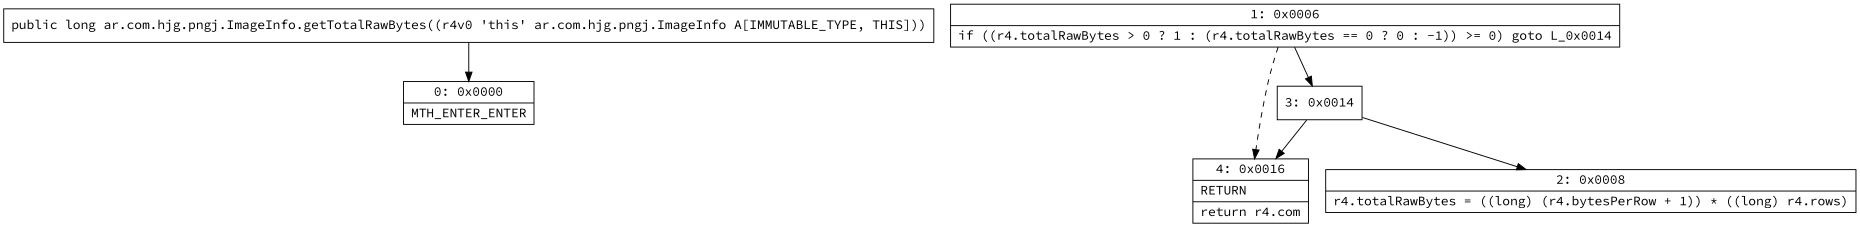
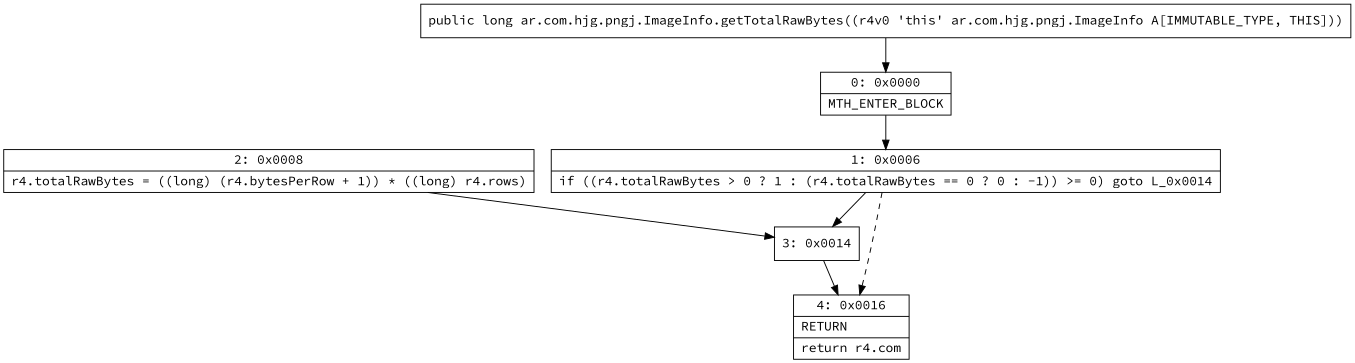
node "0: 0x0000": text "MTH_ENTER_ENTER" -> "MTH_ENTER_BLOCK"
edge "0: 0x0000" -> "1: 0x0006": added
edge "3: 0x0014" -> "2: 0x0008": reversed
